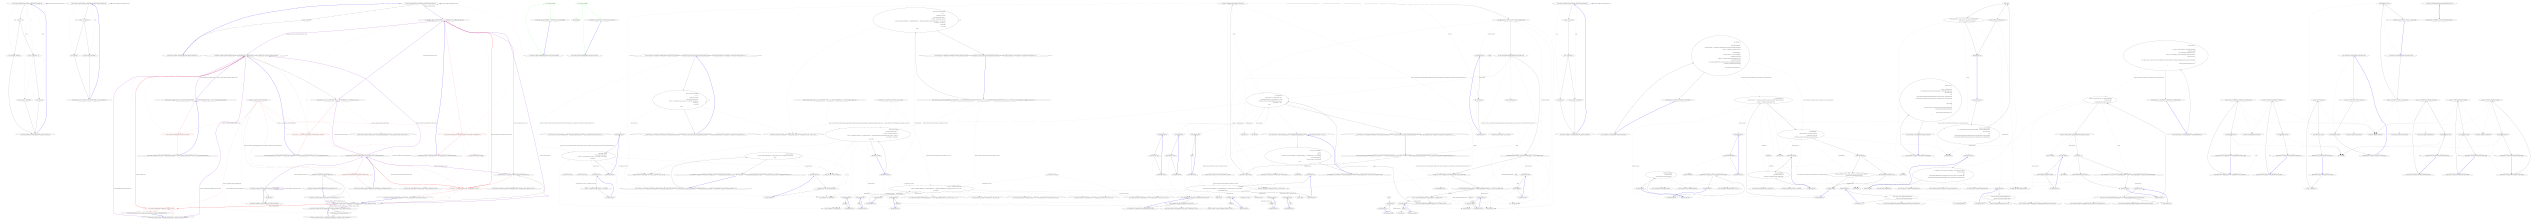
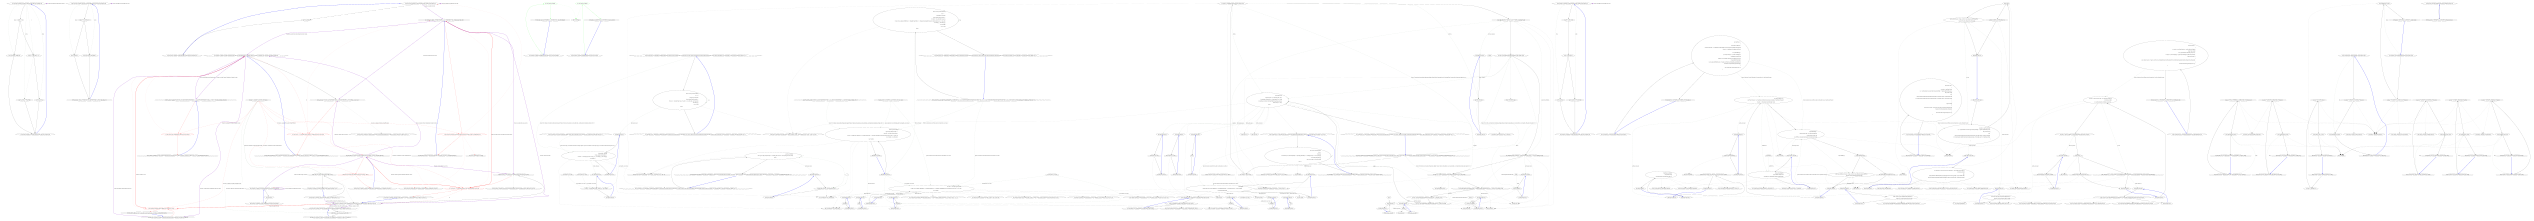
node "Entry Unk.GroupBy": removed
node "Entry System.Func<T, TResult>.Invoke(T)": removed
